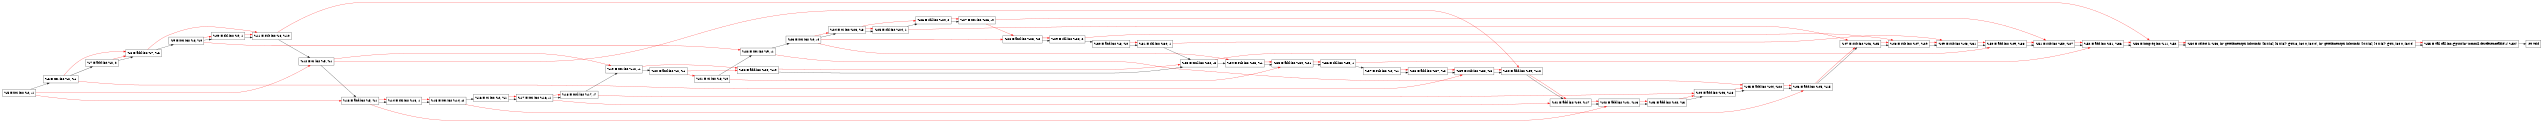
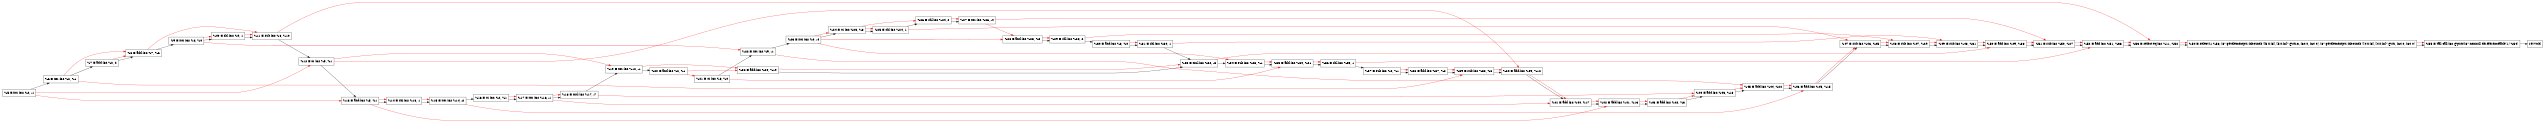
node "%53 = icmp eq i32 %11, %52": label "%53 = icmp eq i32 %11, %52" -> "%53 = select eq i32 %11, %52"
